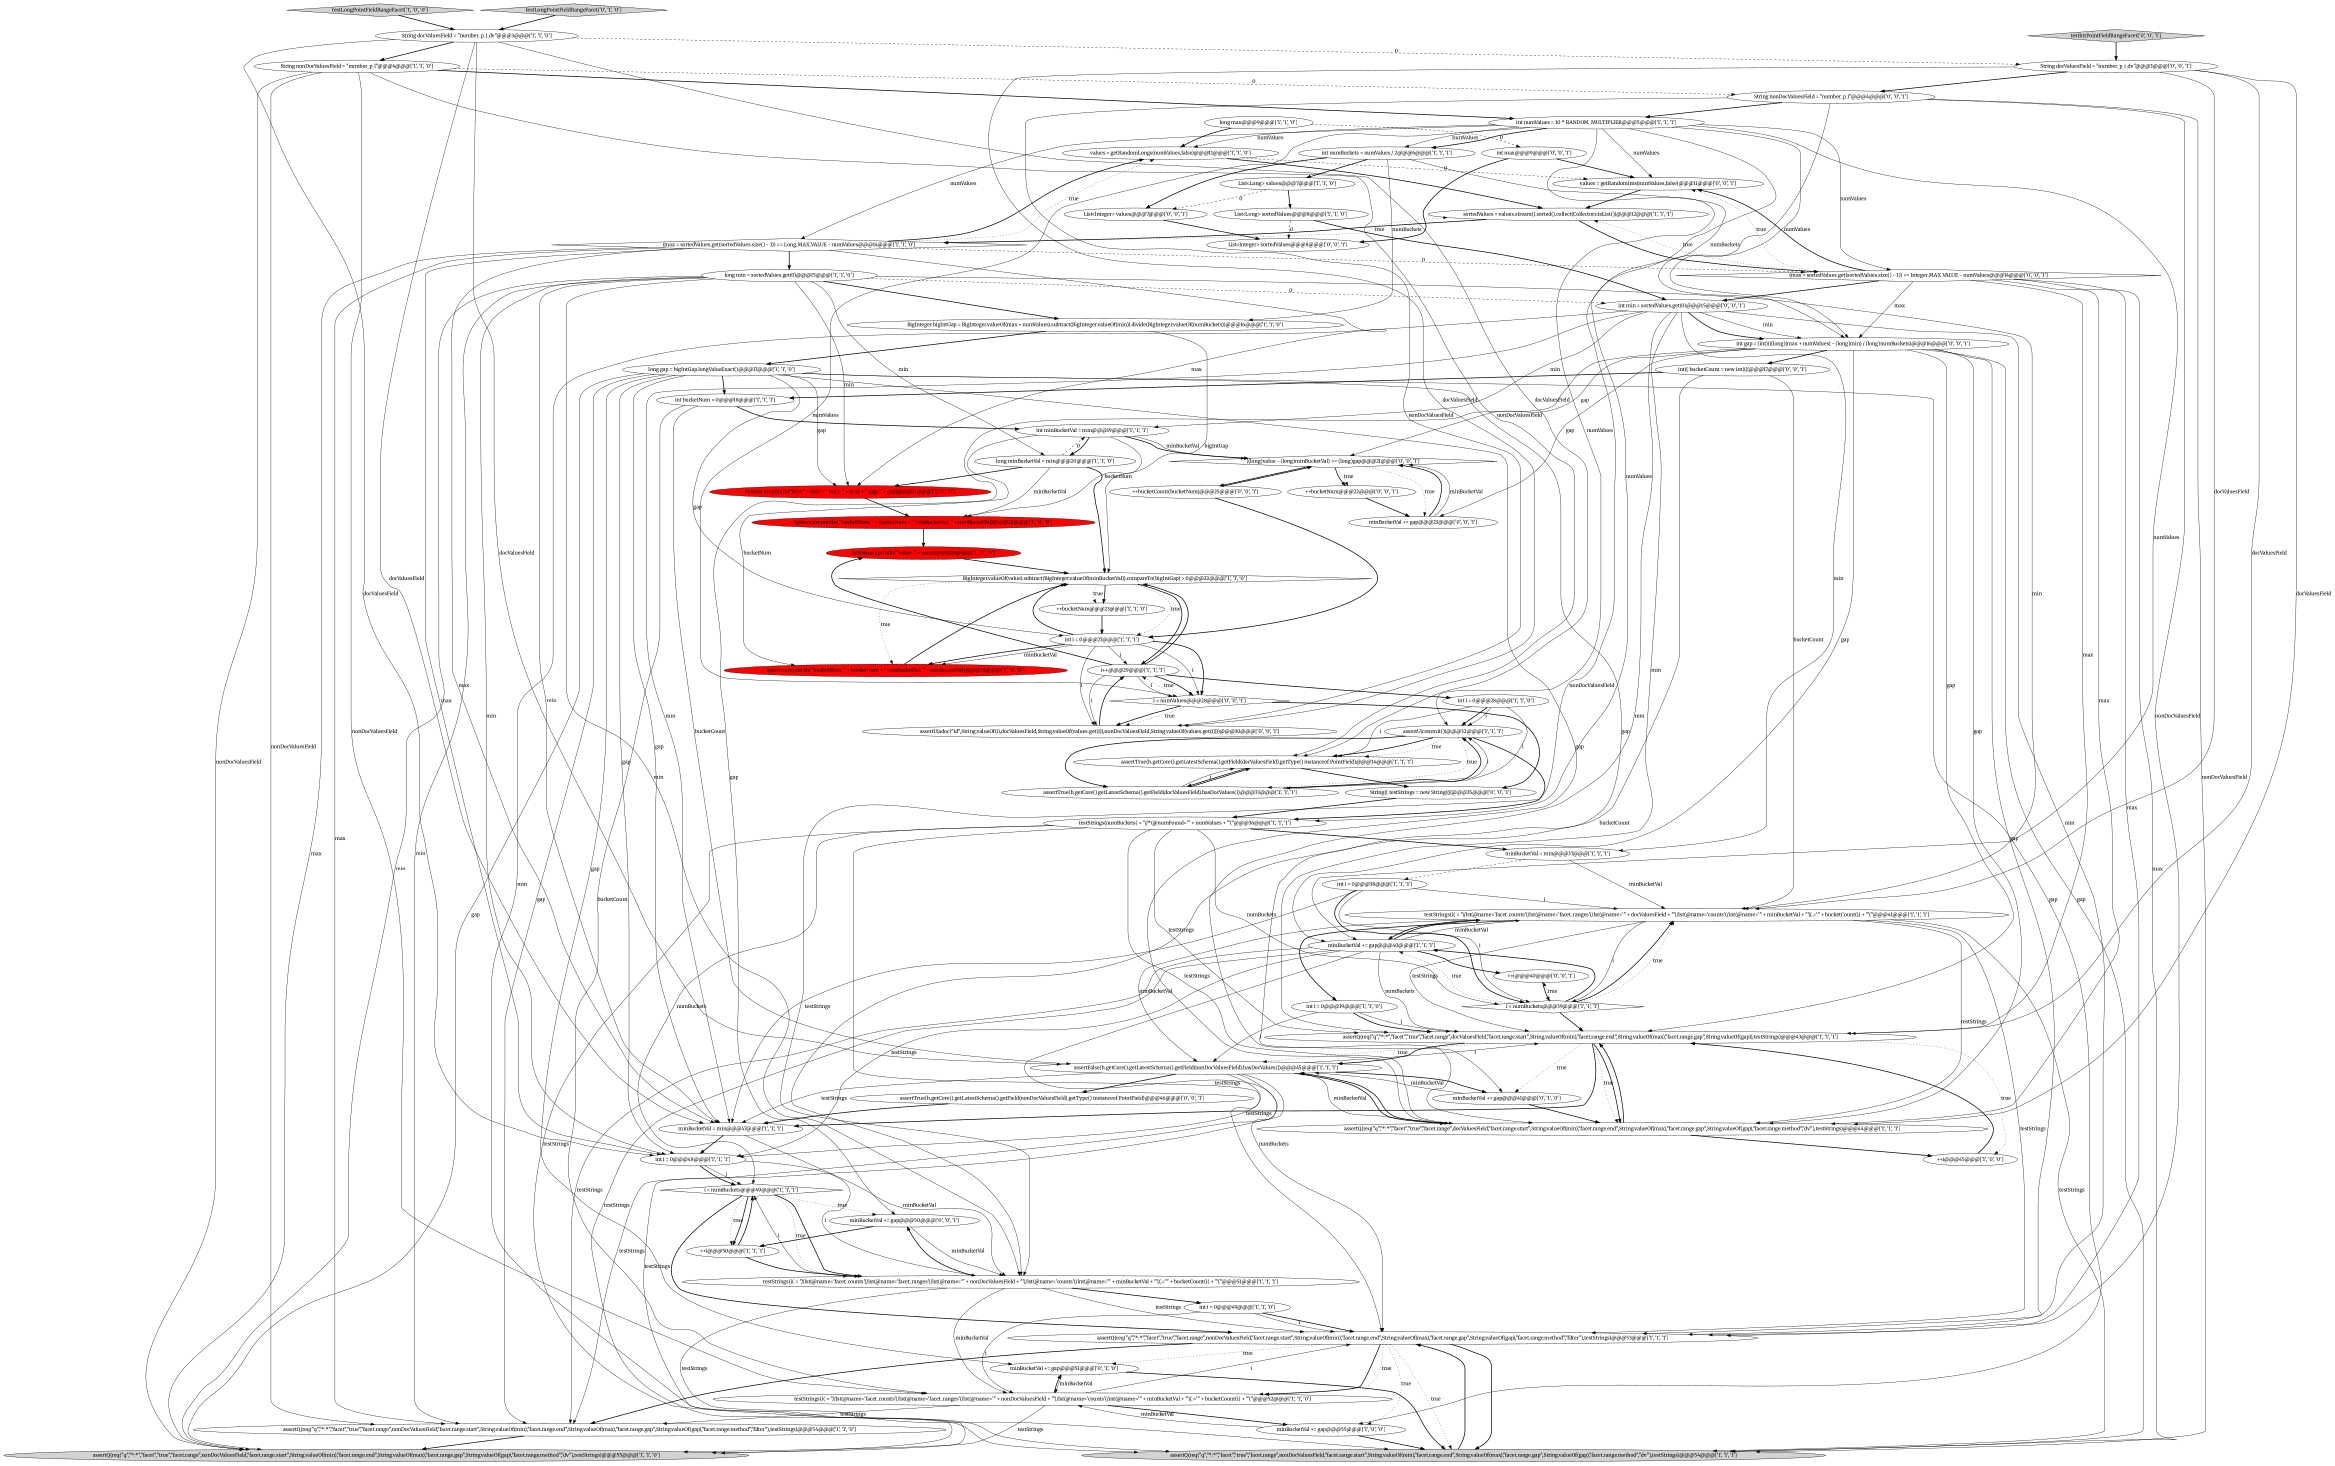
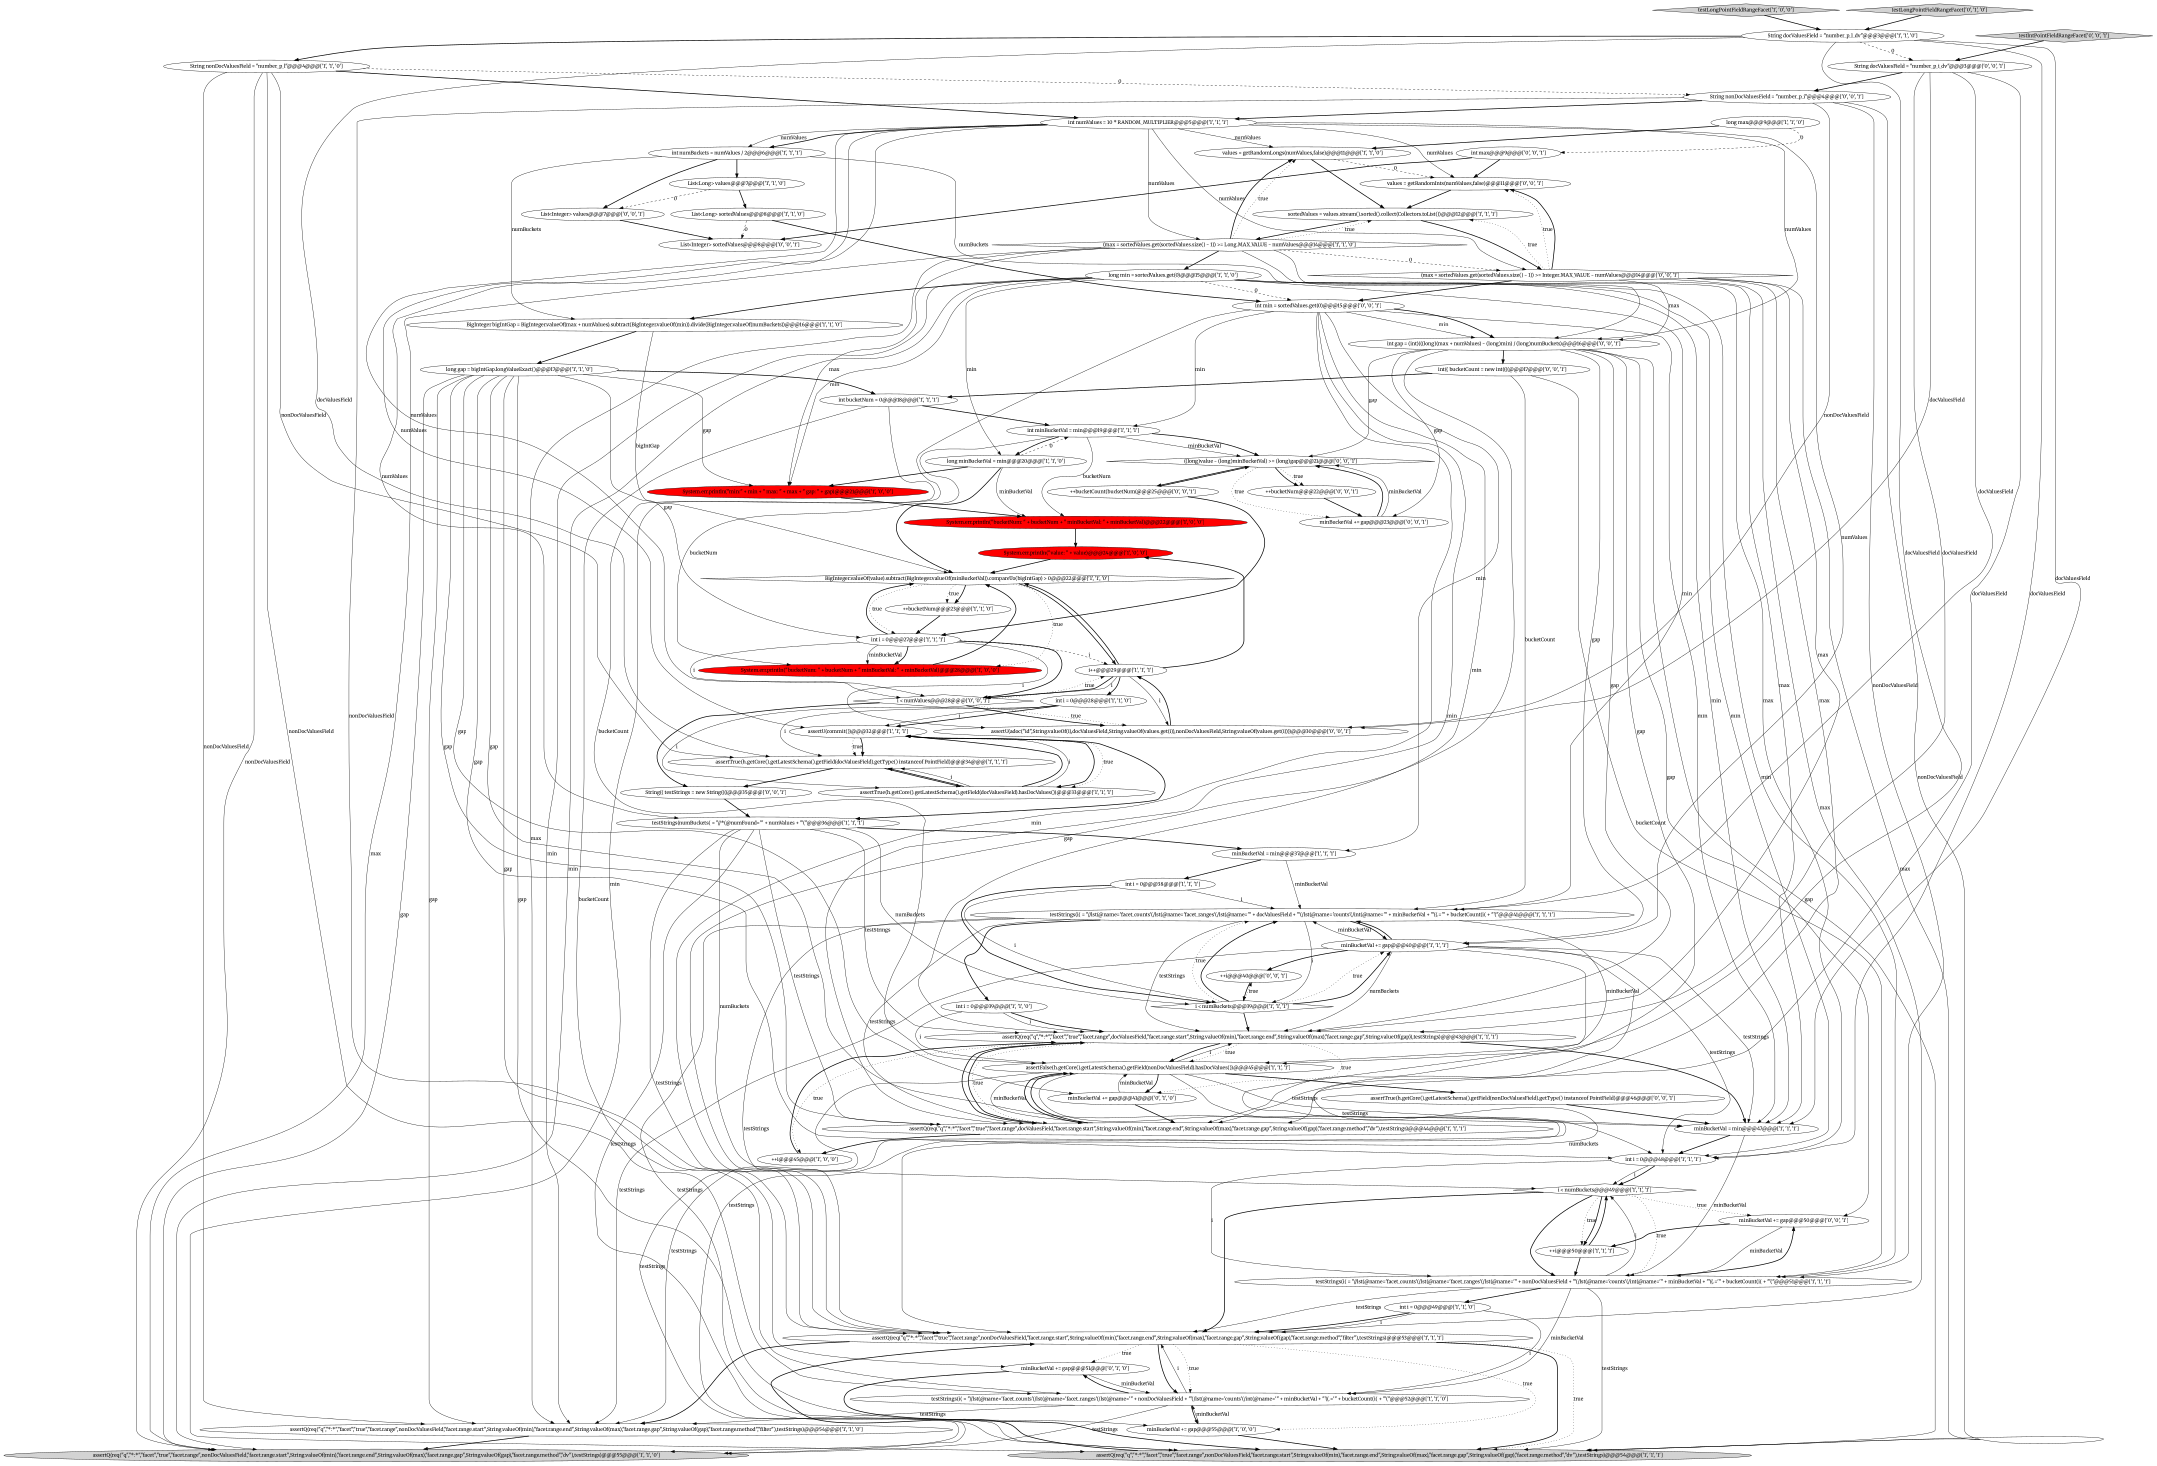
edge "int i = 0@@@27@@@['1', '1', '1']" -> "i++@@@29@@@['1', '1', '1']": style solid -> dashed
edge "minBucketVal = min@@@37@@@['1', '1', '1']" -> "int i = 0@@@38@@@['1', '1', '1']": style dashed -> bold
edge "int i = 0@@@38@@@['1', '1', '1']" -> "minBucketVal = min@@@47@@@['1', '1', '1']": now "minBucketVal += gap@@@40@@@['1', '1', '1']" -> "minBucketVal = min@@@47@@@['1', '1', '1']"
